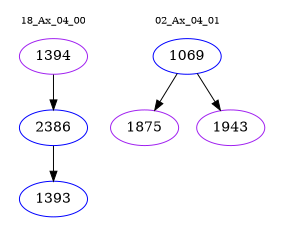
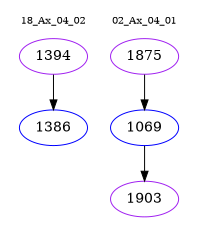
cluster "18_Ax_04_00": label "18_Ax_04_00" -> "18_Ax_04_02"
edge "1069" -> "1875": reversed
node "2386": label "2386" -> "1386"
node "1943": label "1943" -> "1903"
node "1393": removed
